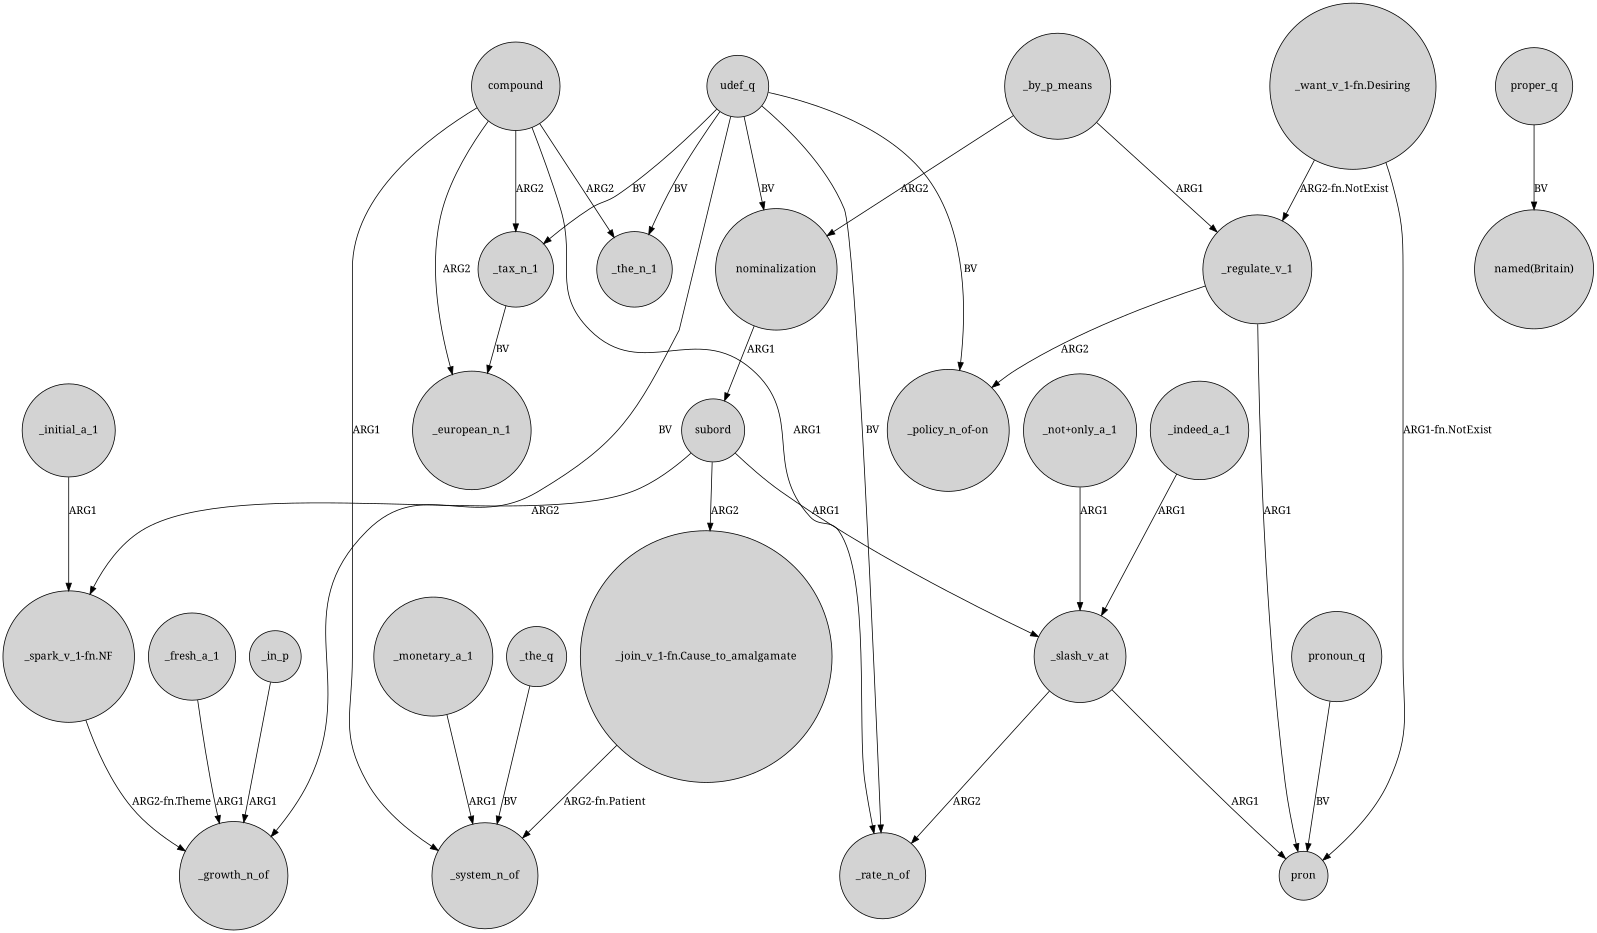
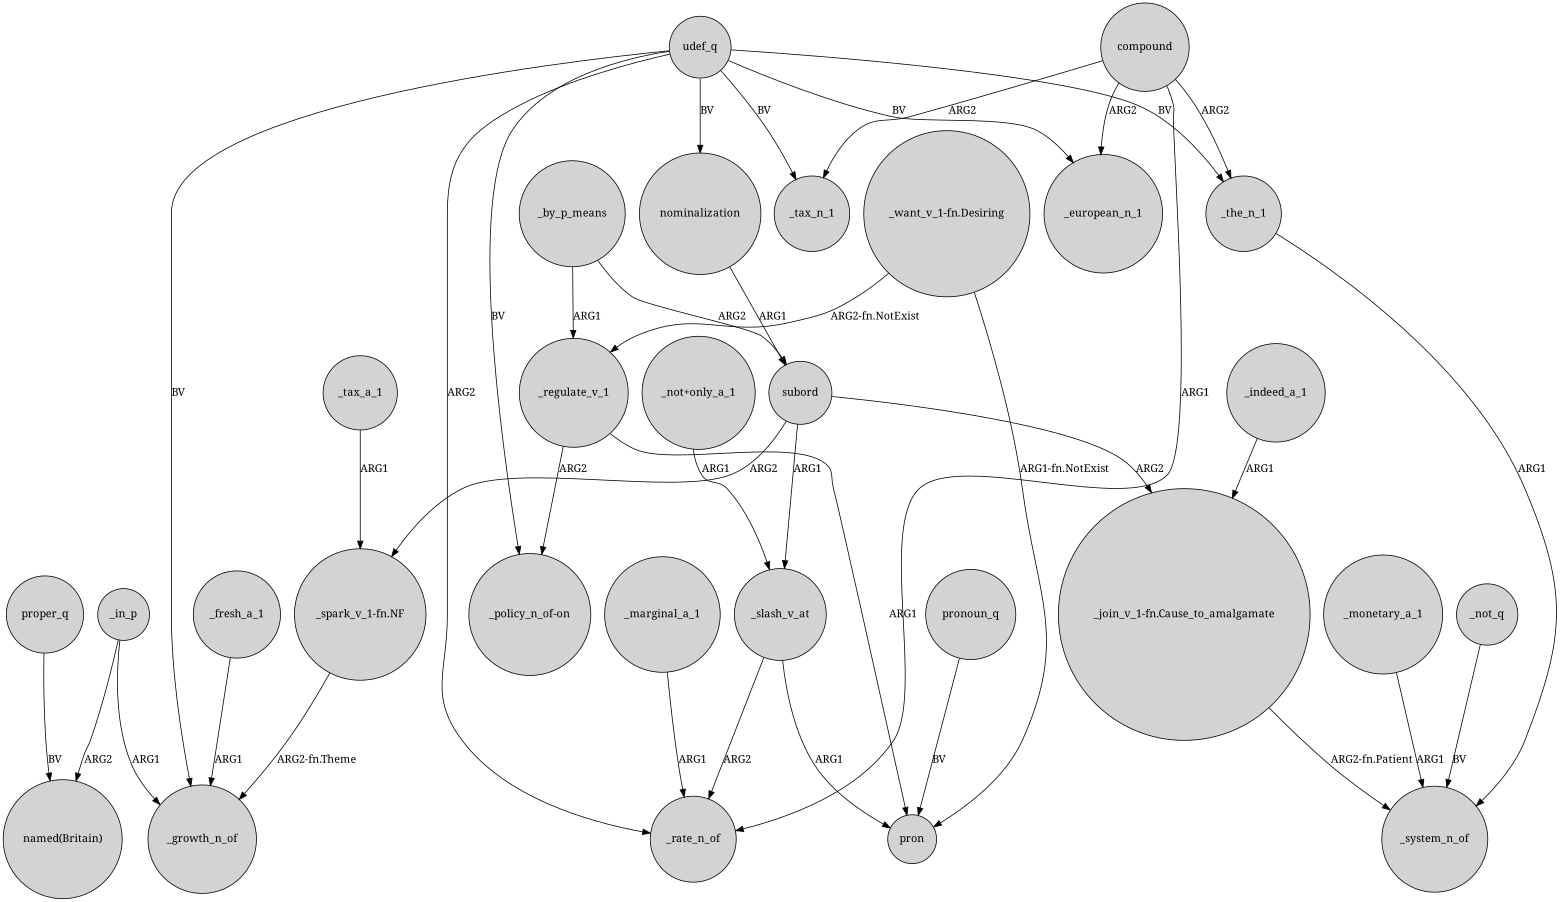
edge "_by_p_means" -> "nominalization": now "_by_p_means" -> "subord"
edge "_tax_n_1" -> "_european_n_1": now "udef_q" -> "_european_n_1"
node "_initial_a_1": label "_initial_a_1" -> "_tax_a_1"
edge "udef_q" -> "_rate_n_of": label "BV" -> "ARG2"
edge "compound" -> "_system_n_of": now "_the_n_1" -> "_system_n_of"
edge "_indeed_a_1" -> "_slash_v_at": now "_indeed_a_1" -> "_join_v_1-fn.Cause_to_amalgamate"
node "_marginal_a_1": added
node "_the_q": label "_the_q" -> "_not_q"
edge "_in_p" -> "named(Britain)": added, label "ARG2"
